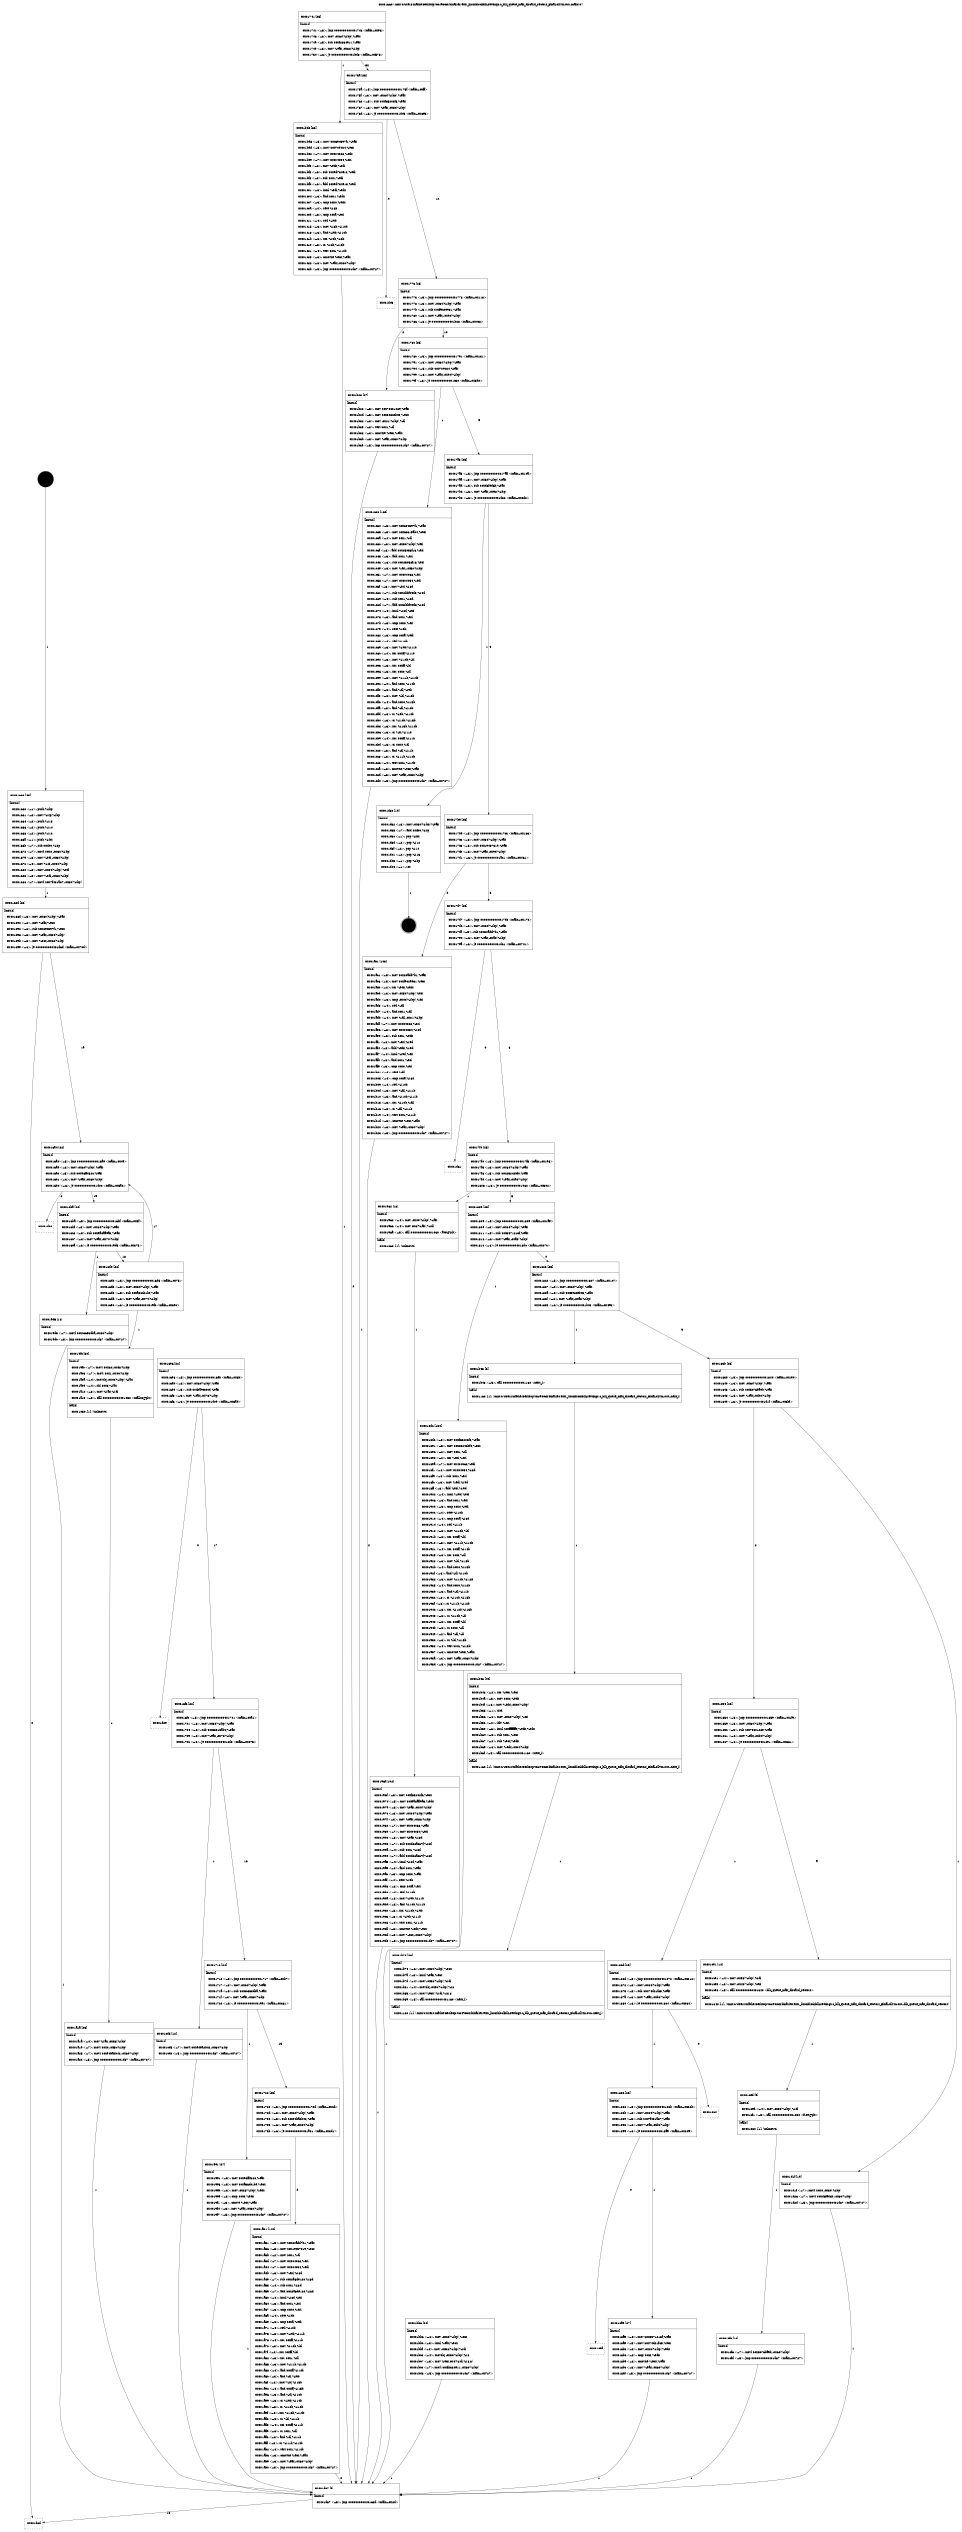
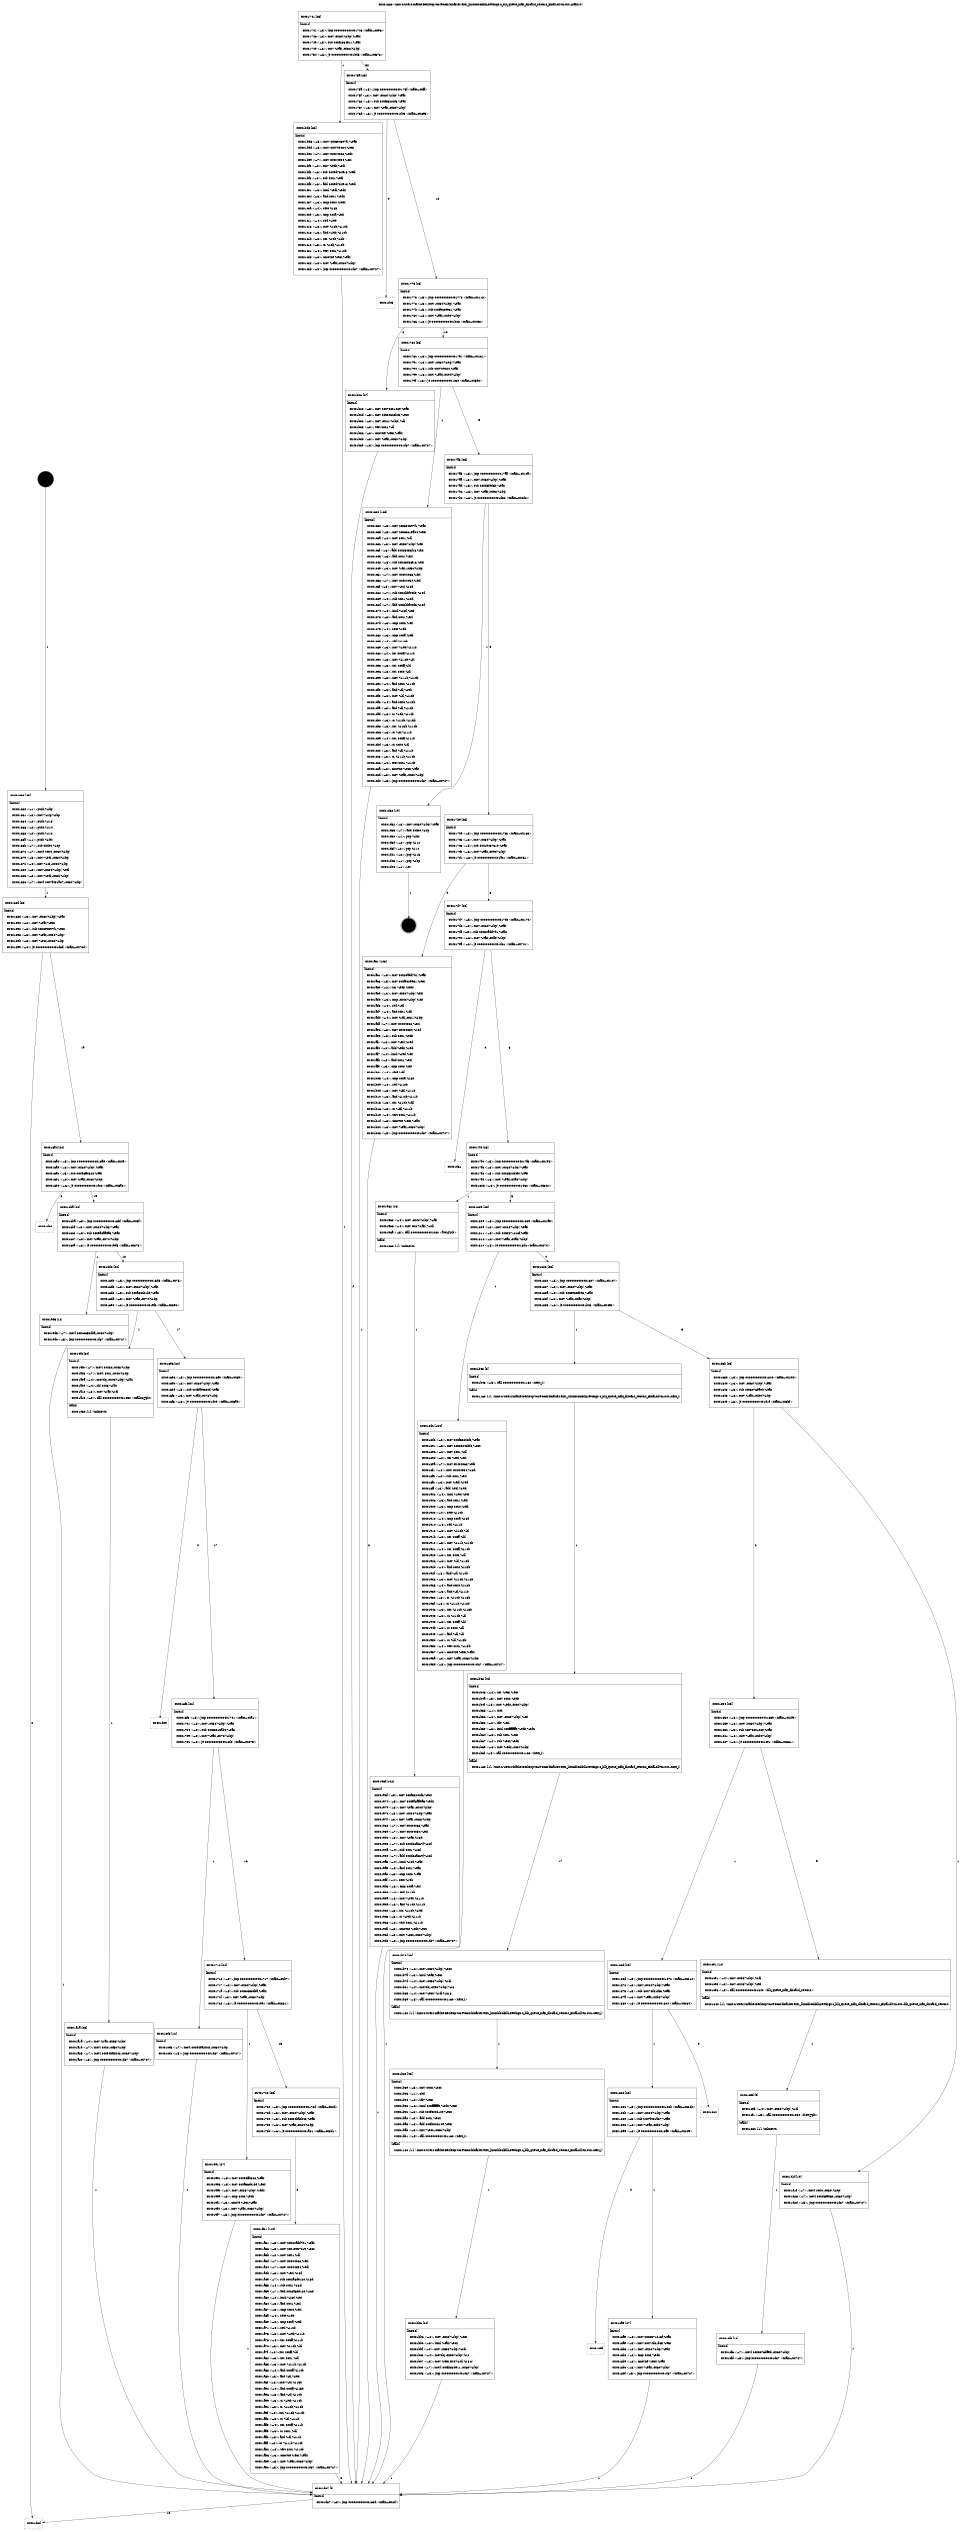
edge "0x4016d0 [22]" -> "0x4016a4 [22]": now "0x4016d0 [22]" -> "0x4016e6 [22]"
edge "0x401b48 [44]" -> "0x401b74 [26]": label " 1" -> " 17"
node "0x401b8e [40]": added
